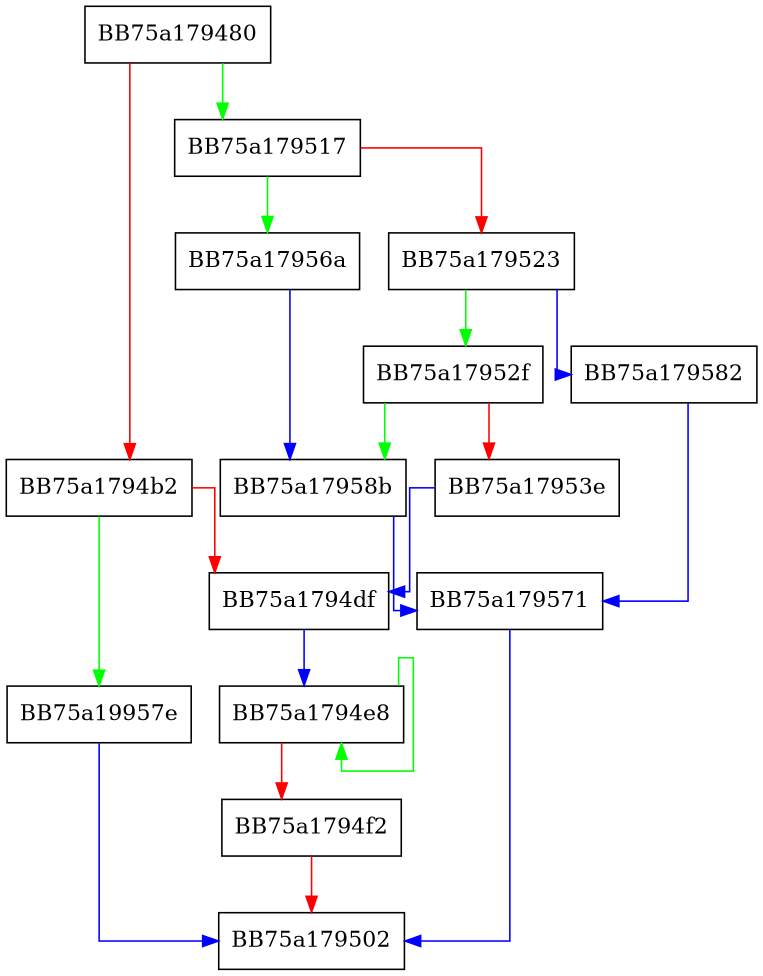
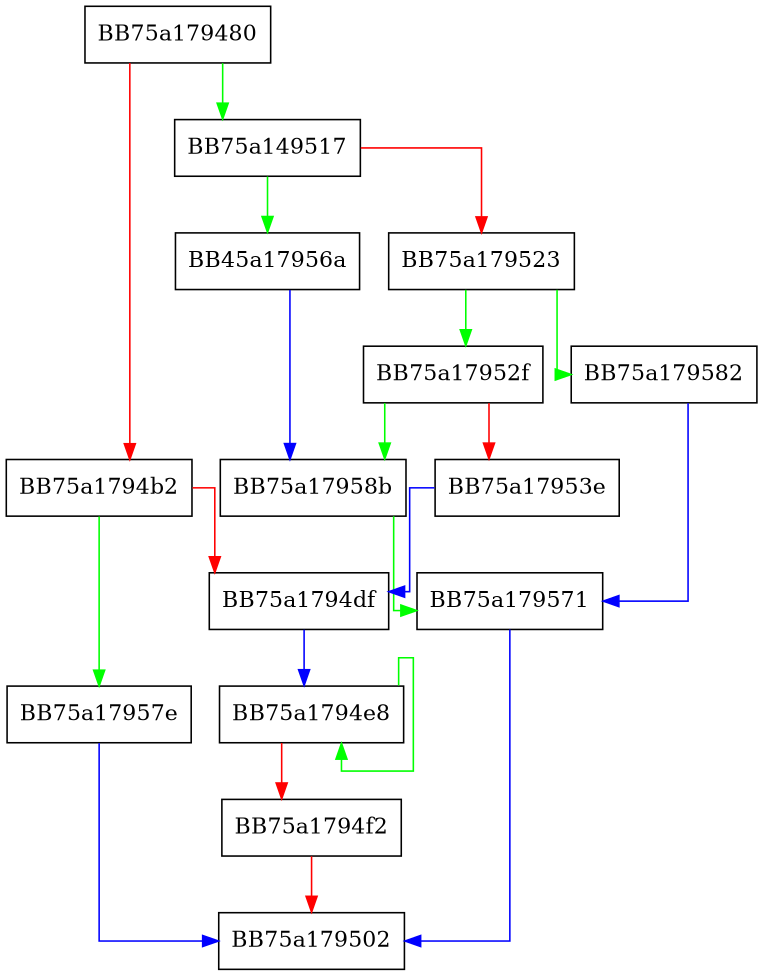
node "BB75a179517": label "BB75a179517" -> "BB75a149517"
node "BB75a17956a": label "BB75a17956a" -> "BB45a17956a"
edge "BB75a179523" -> "BB75a179582": color blue -> green
edge "BB75a17958b" -> "BB75a179571": color blue -> green
node "BB75a19957e": label "BB75a19957e" -> "BB75a17957e"
